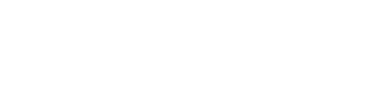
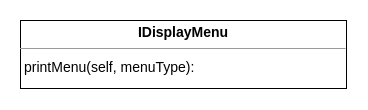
node "IDisplayMenu printMenu(self, menuType):": added
